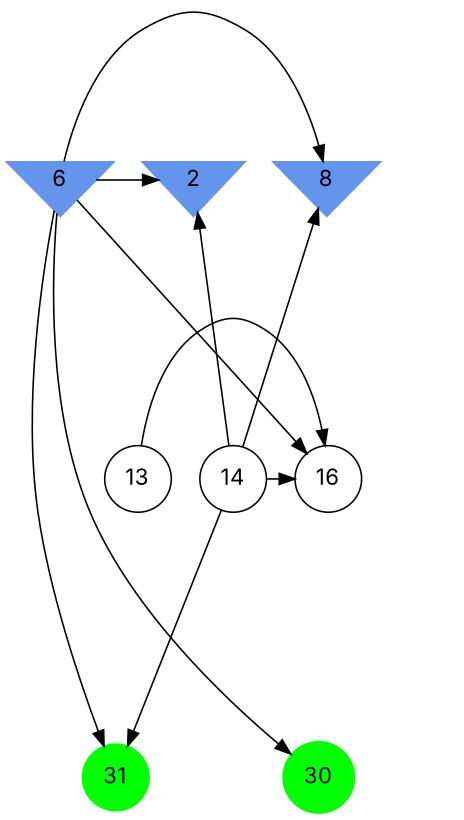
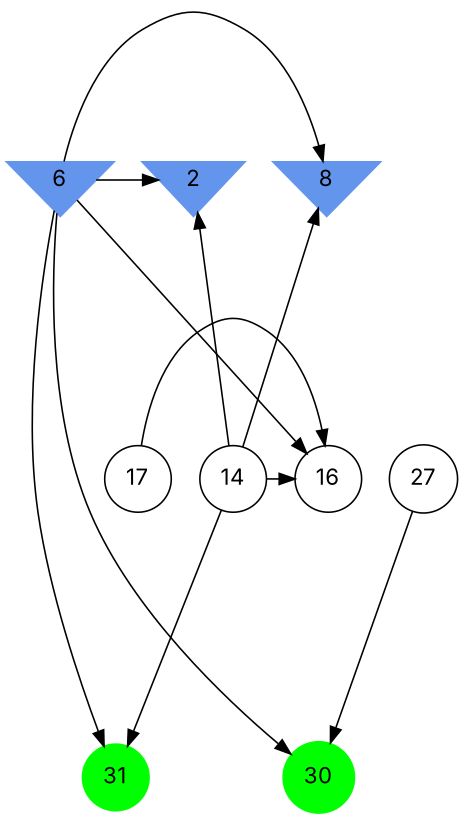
node "13": label "13" -> "17"
node "27": added
